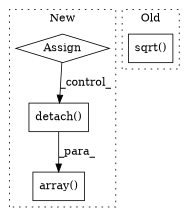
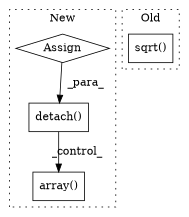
edge "Assign" -> "detach()": label "_control_" -> "_para_"
edge "detach()" -> "array()": label "_para_" -> "_control_"
